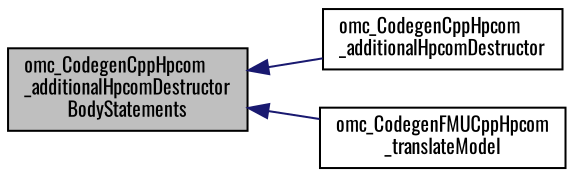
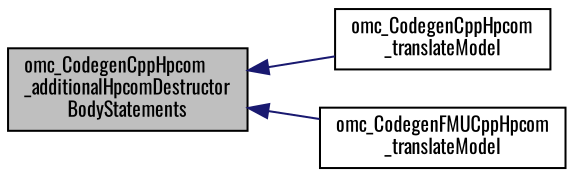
node "omc_CodegenCppHpcom _additionalHpcomDestructor": label "omc_CodegenCppHpcom _additionalHpcomDestructor" -> "omc_CodegenCppHpcom _translateModel"
